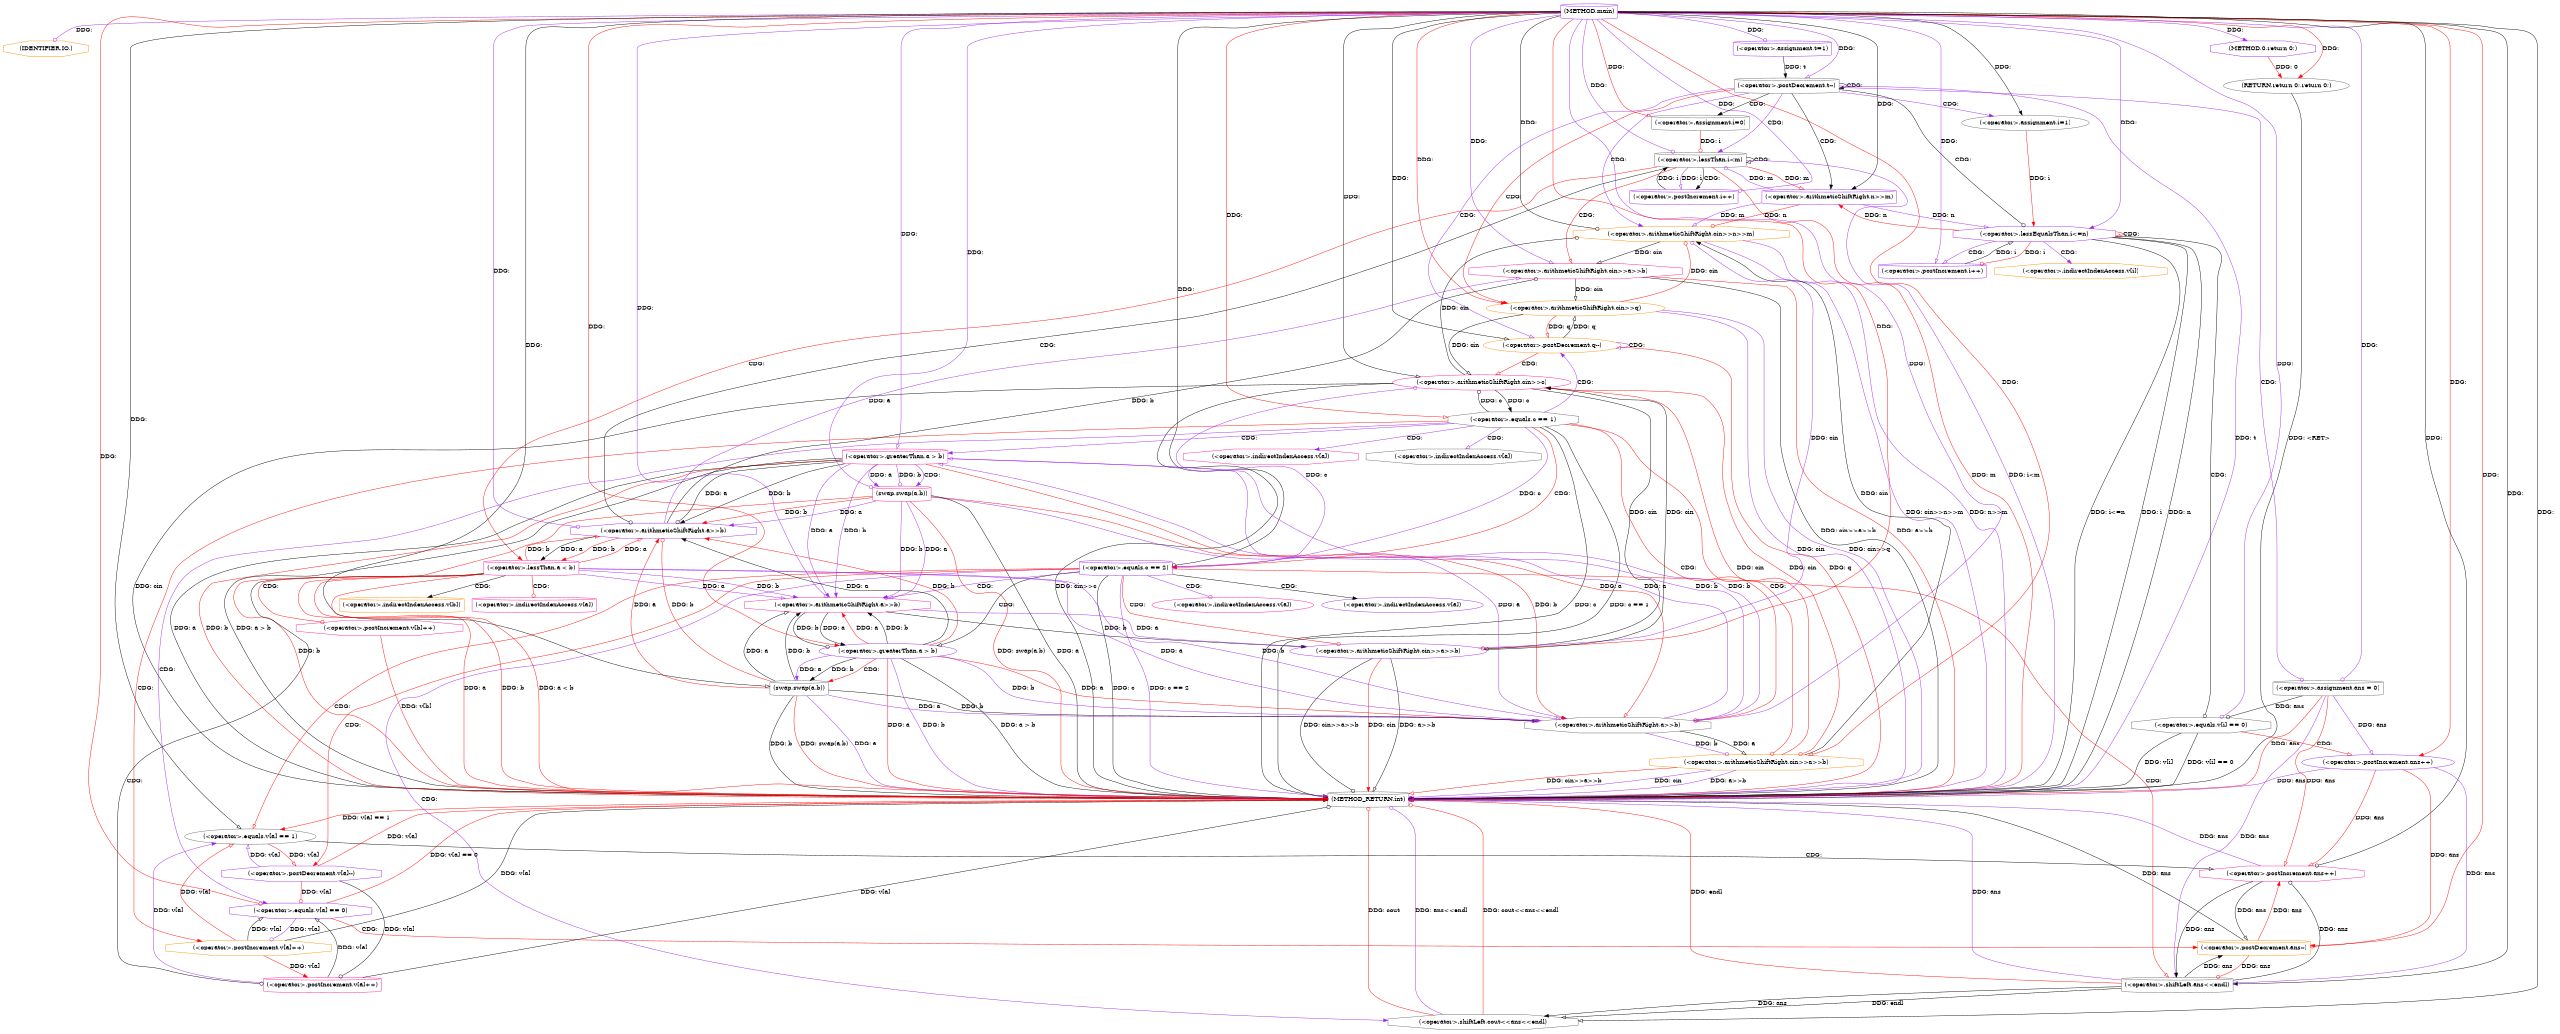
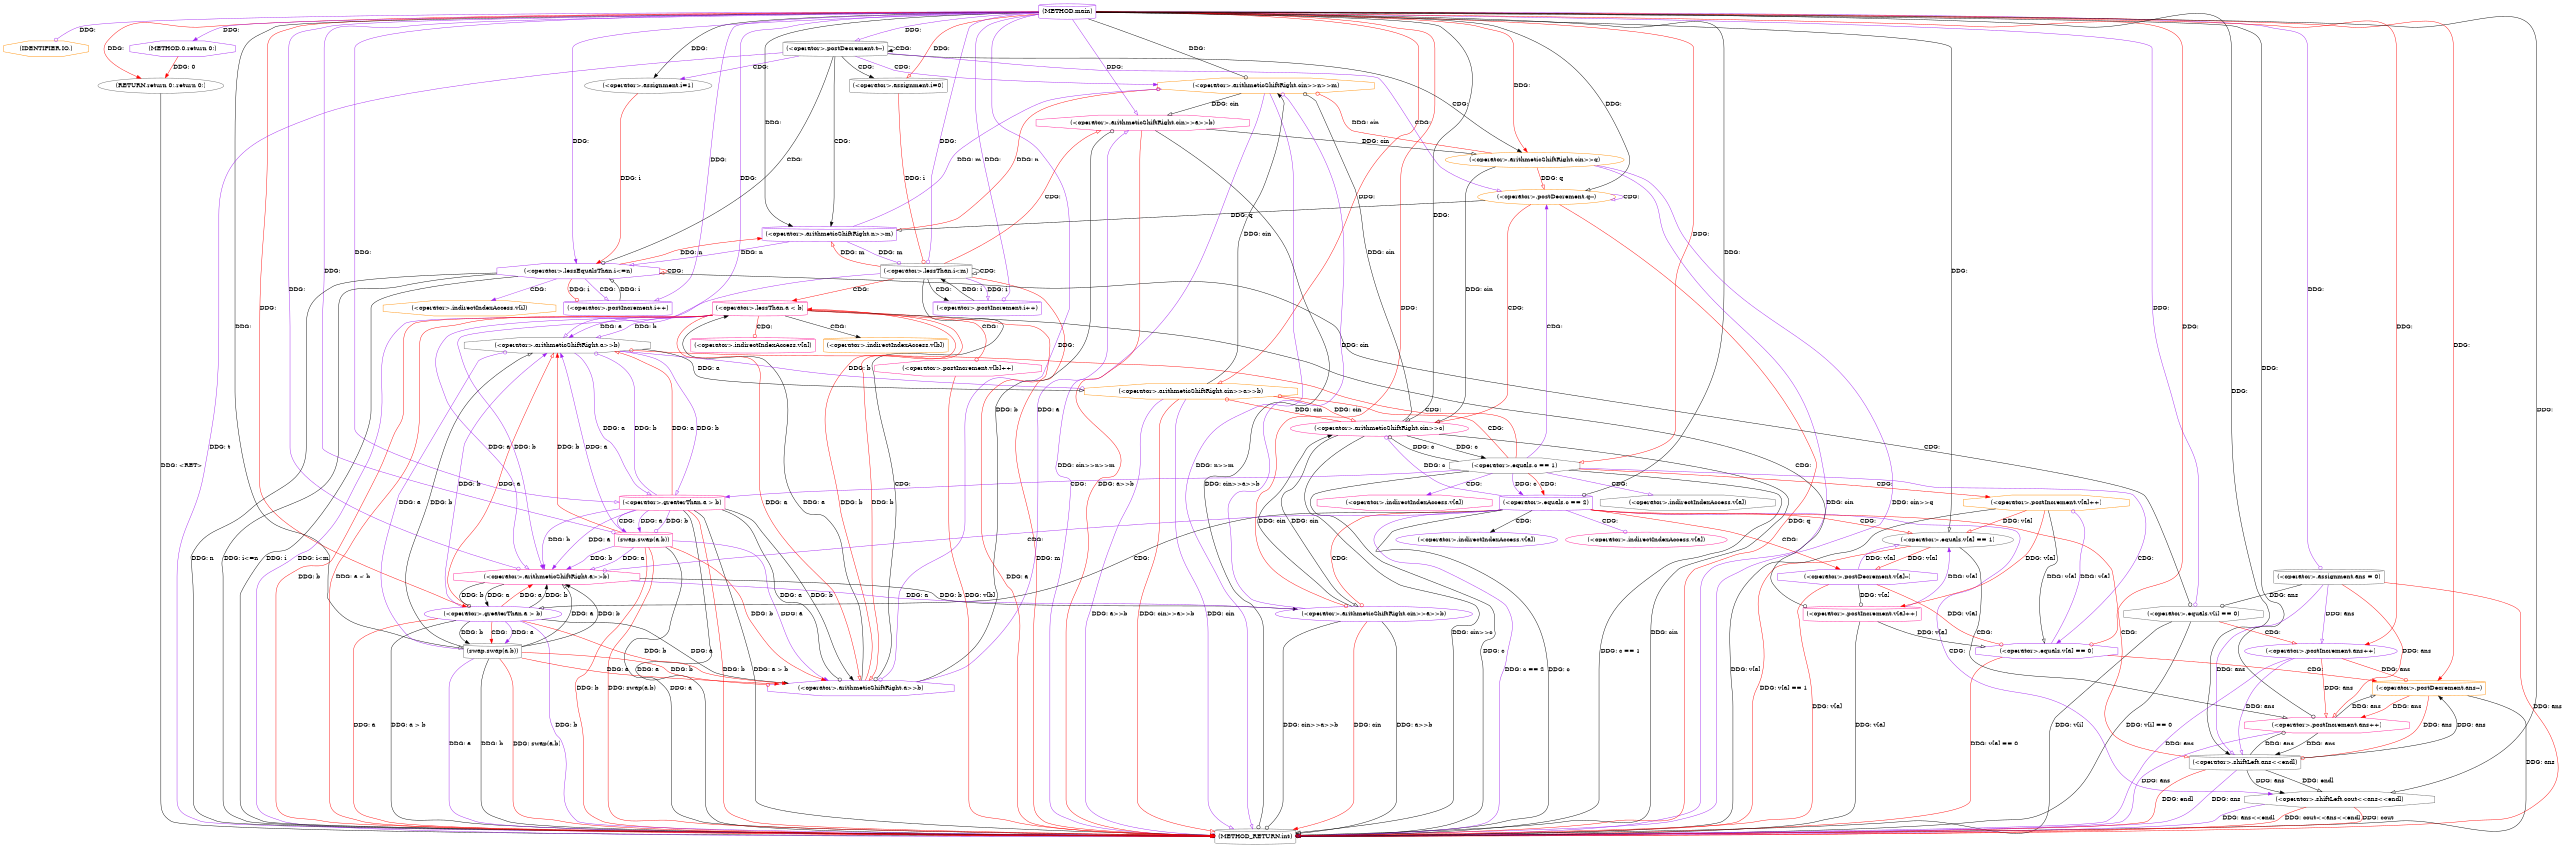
node "(<operator>.assignment,t=1)": removed
edge "(<operator>.postDecrement,t--)" -> "(<operator>.lessThan,i<m)": removed, label "CDG:"
edge "(<operator>.postDecrement,t--)" -> "(<operator>.arithmeticShiftRight,cin>>q)": color red -> black
edge "(<operator>.postDecrement,t--)" -> "(<operator>.assignment,ans = 0)": removed, label "CDG:"
edge "(<operator>.postDecrement,q--)" -> "(<operator>.arithmeticShiftRight,cin>>q)": now "(<operator>.postDecrement,q--)" -> "(<operator>.arithmeticShiftRight,n>>m)"
edge "(METHOD_RETURN,int)" -> "(<operator>.equals,v[a] == 1)": reversed
